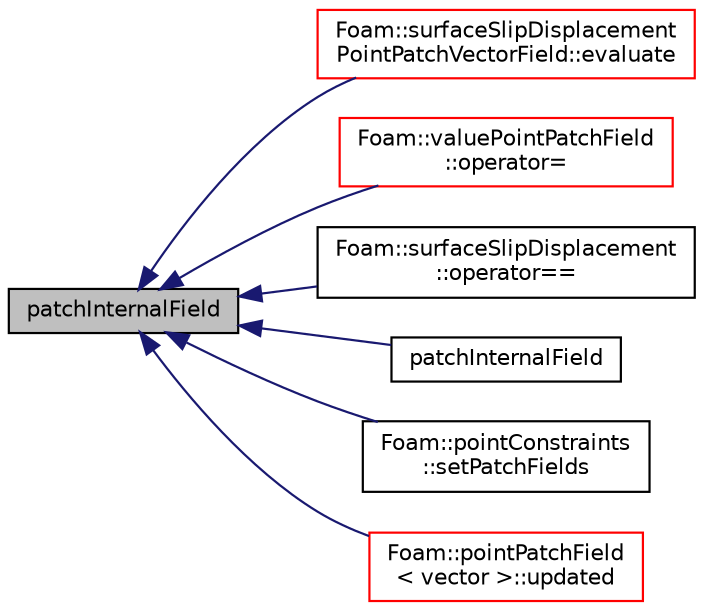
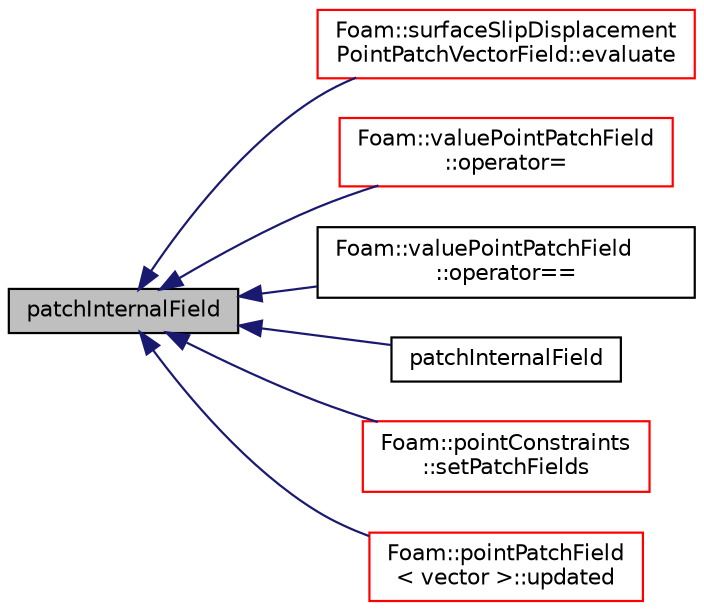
node "Foam::surfaceSlipDisplacement ::operator==": label "Foam::surfaceSlipDisplacement ::operator==" -> "Foam::valuePointPatchField ::operator=="
node "Foam::pointConstraints ::setPatchFields": color black -> red
